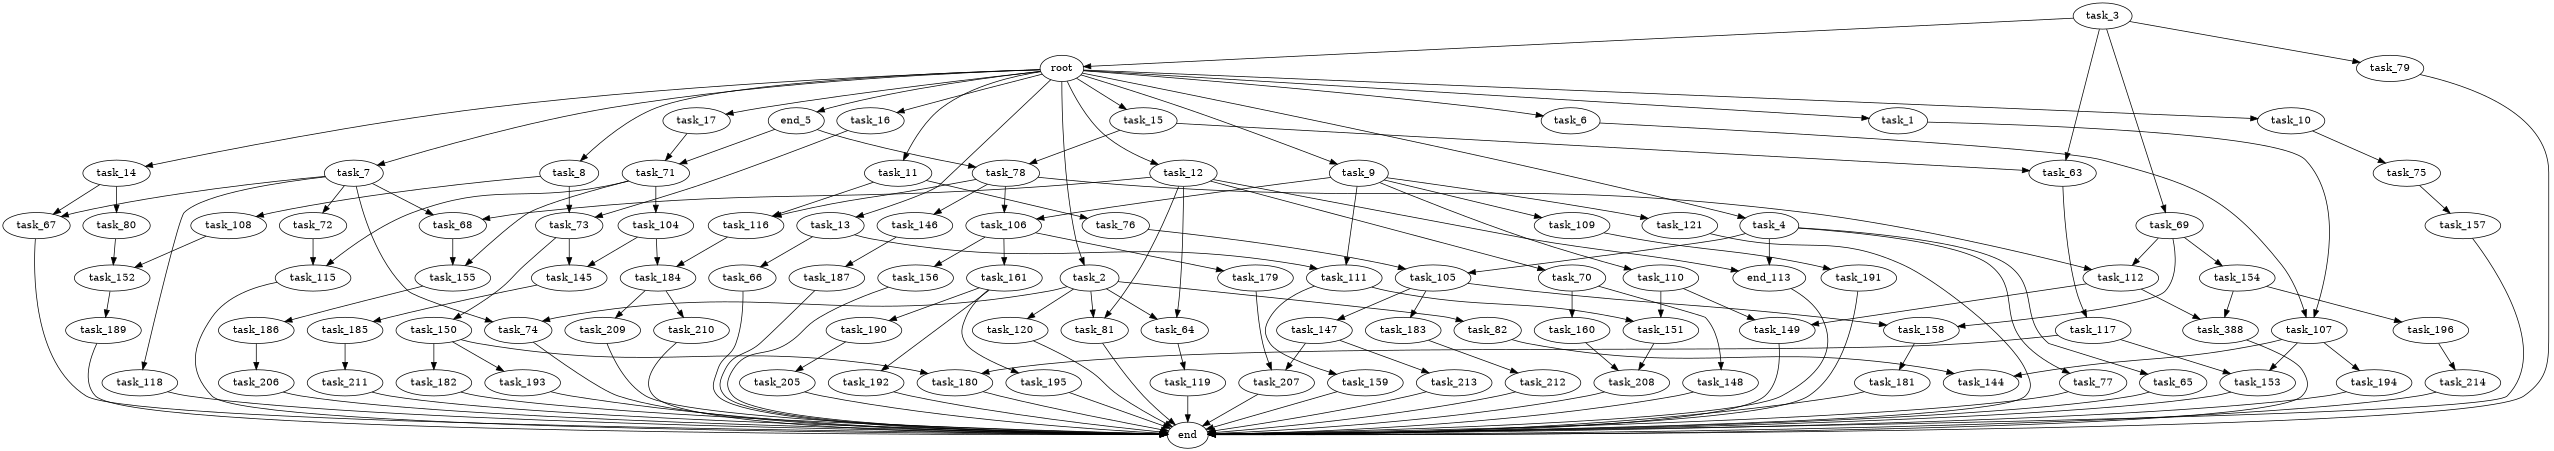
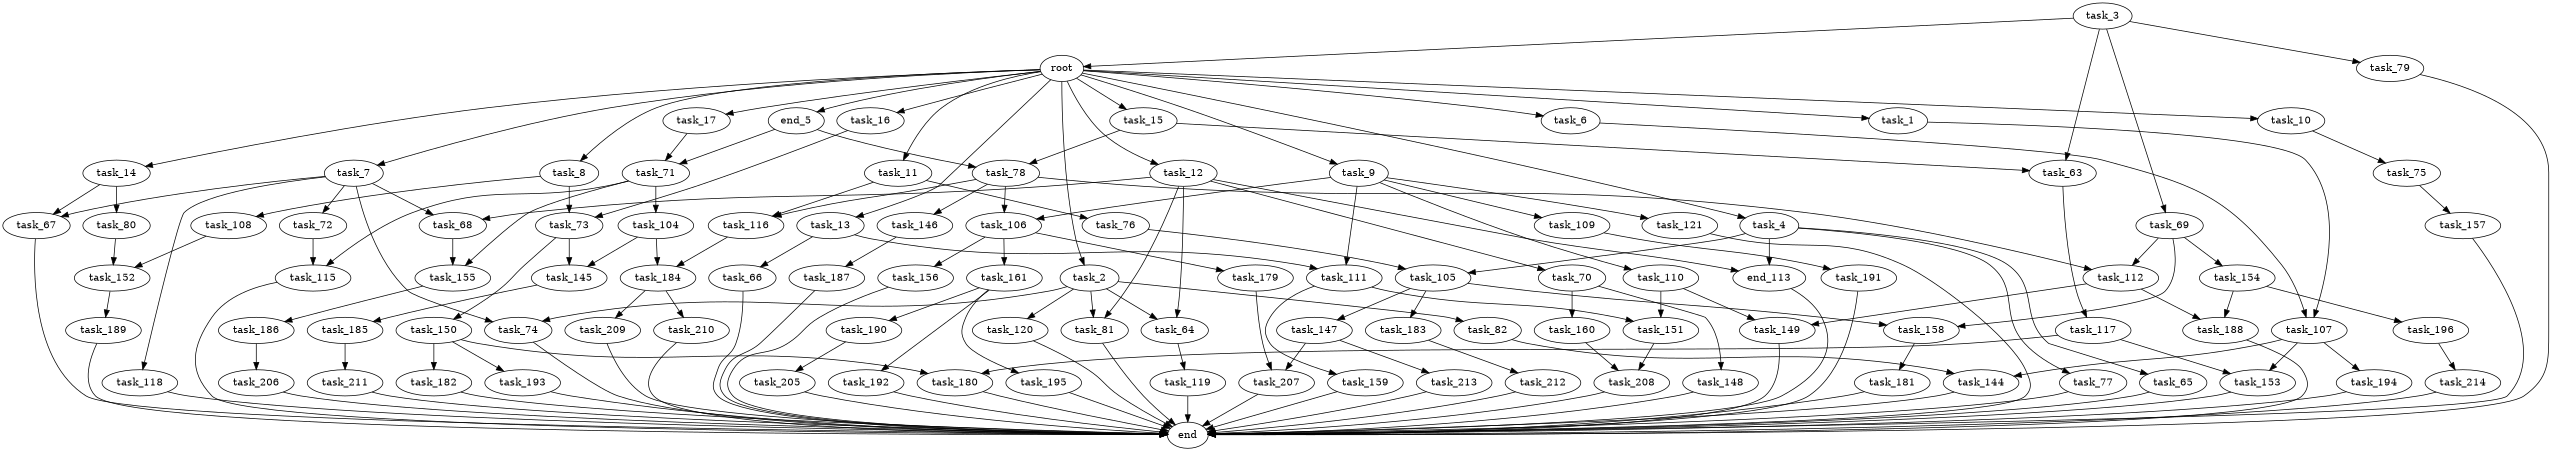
node "task_388": label "task_388" -> "task_188"
edge "task_144" -> "end": added
